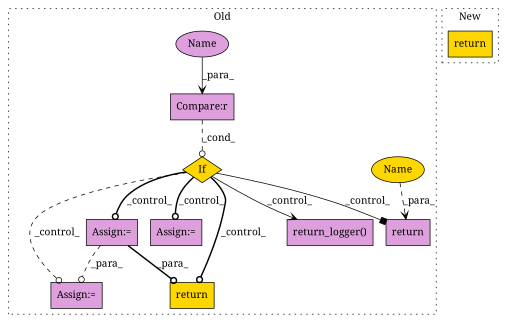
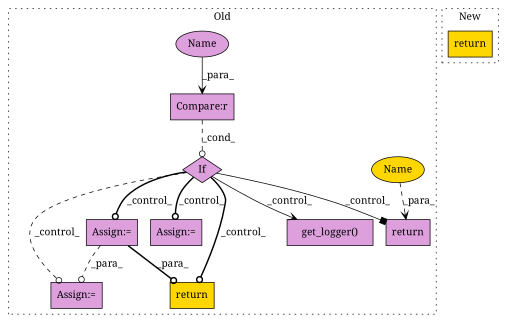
node "If": fillcolor gold -> plum
node "return_logger()": label "return_logger()" -> "get_logger()"
